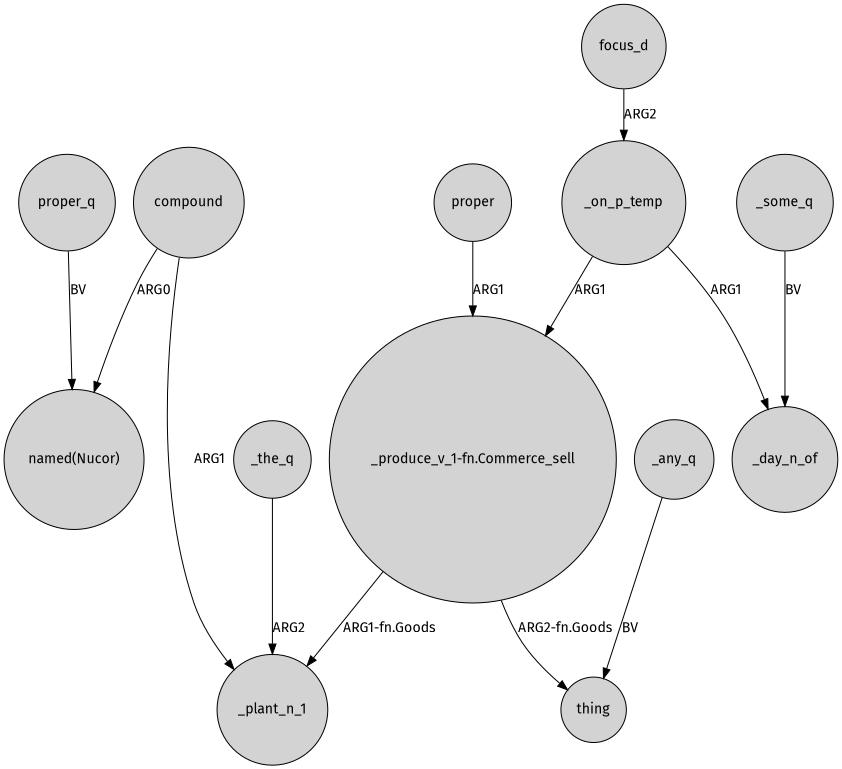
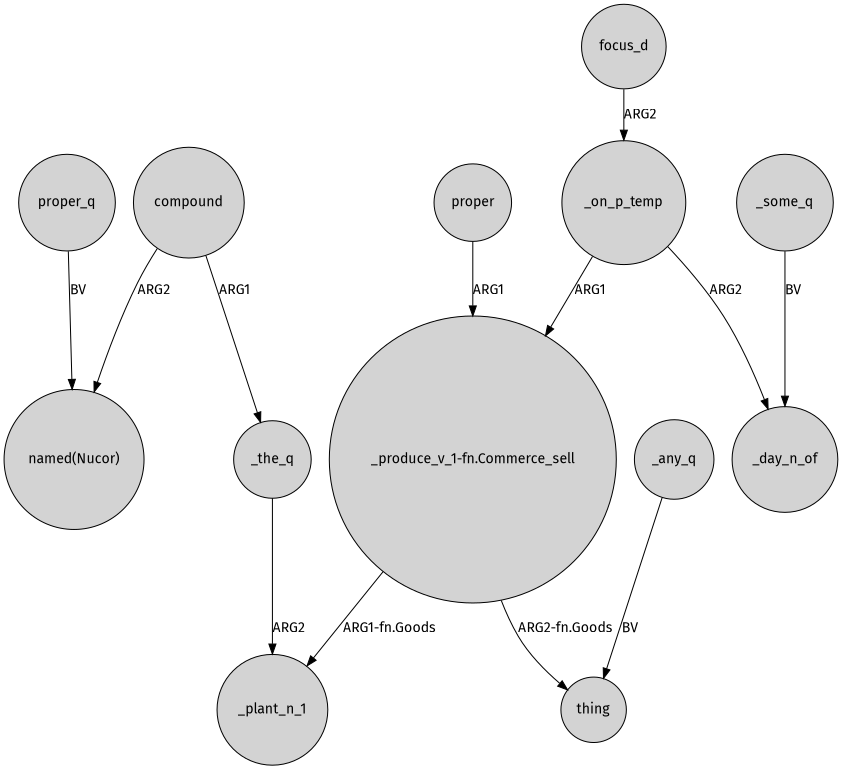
edge "compound" -> "named(Nucor)": label "ARG0" -> "ARG2"
edge "_on_p_temp" -> "_day_n_of": label "ARG1" -> "ARG2"
edge "compound" -> "_plant_n_1": now "compound" -> "_the_q"
